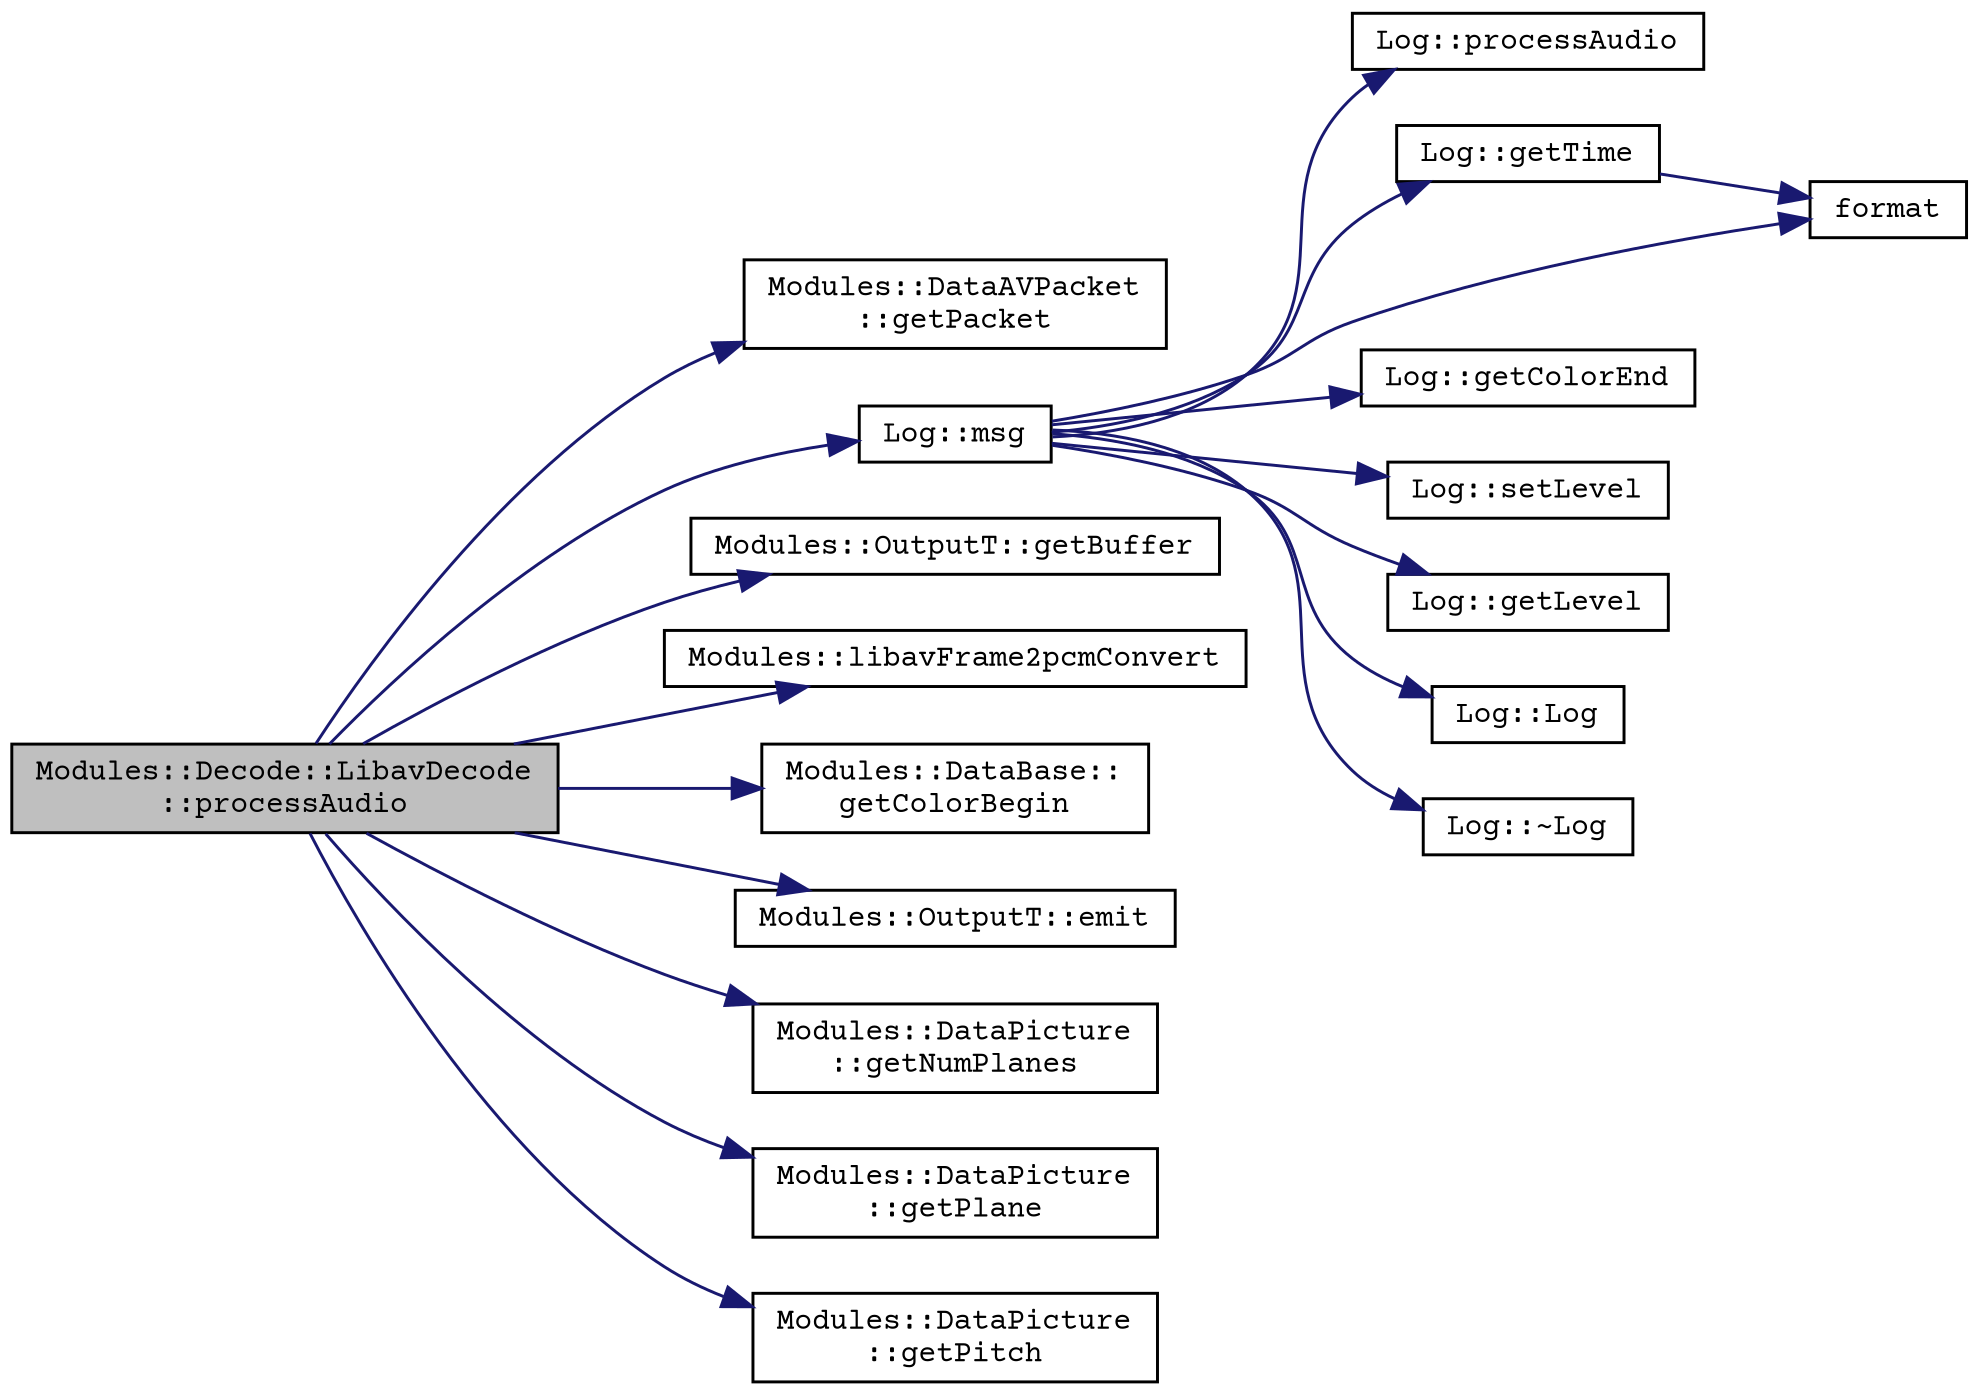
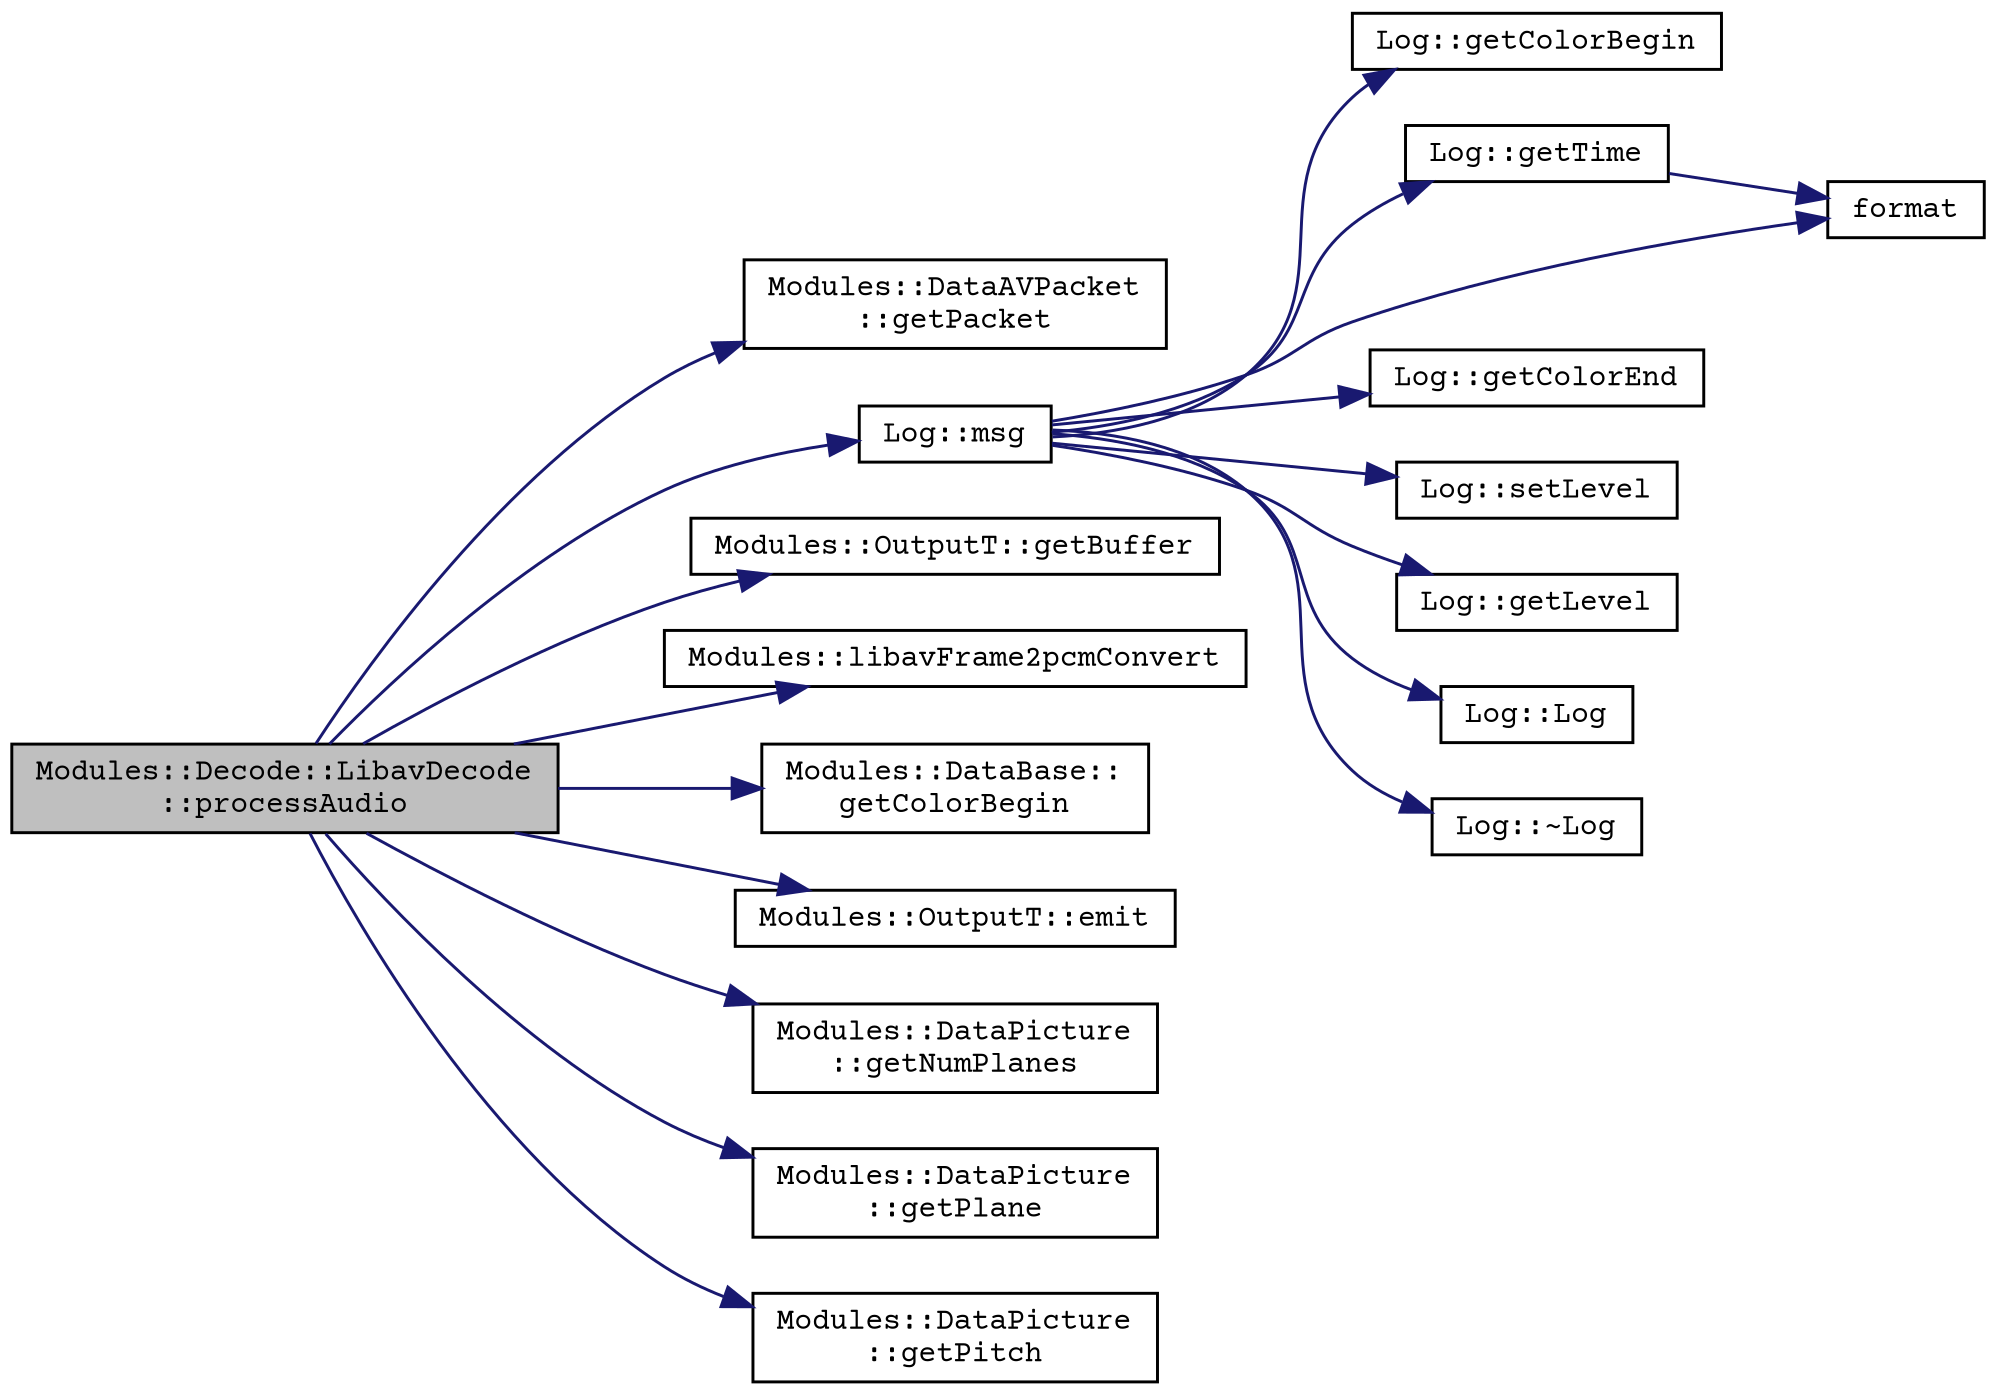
node "Log::processAudio": label "Log::processAudio" -> "Log::getColorBegin"
